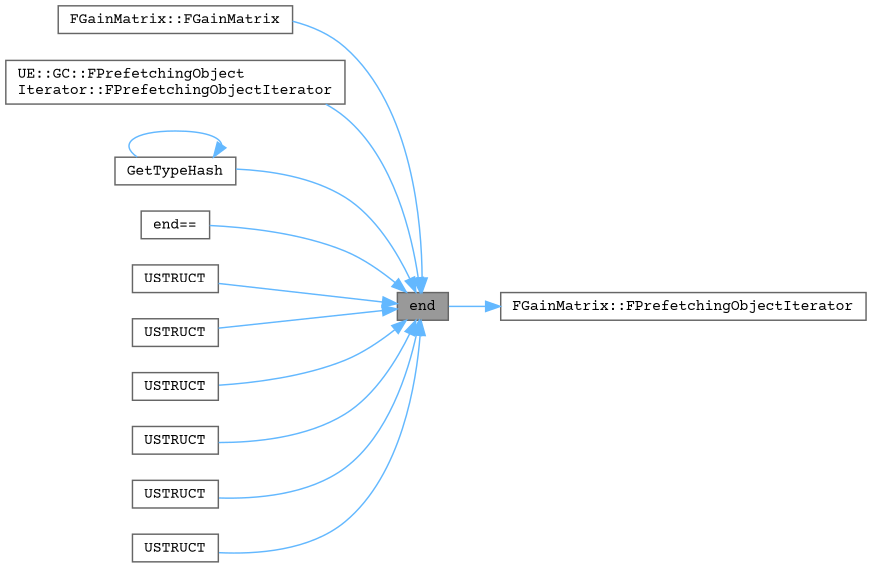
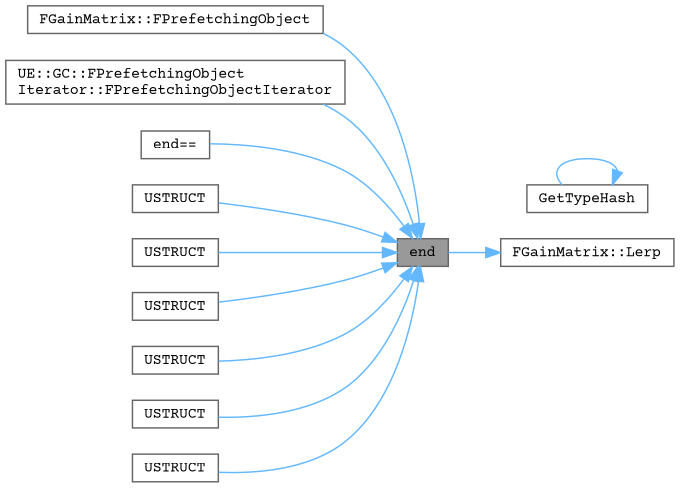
node "FGainMatrix::FGainMatrix": label "FGainMatrix::FGainMatrix" -> "FGainMatrix::FPrefetchingObject"
edge "GetTypeHash" -> "end": removed
node "FGainMatrix::FPrefetchingObjectIterator": label "FGainMatrix::FPrefetchingObjectIterator" -> "FGainMatrix::Lerp"
